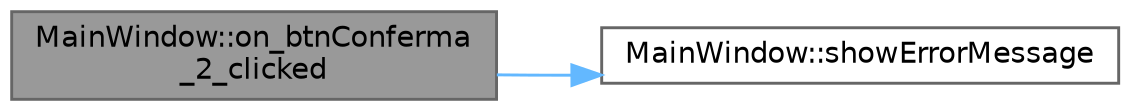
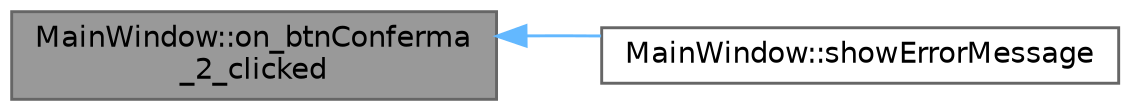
edge "MainWindow::on_btnConferma _2_clicked" -> "MainWindow::showErrorMessage": reversed
